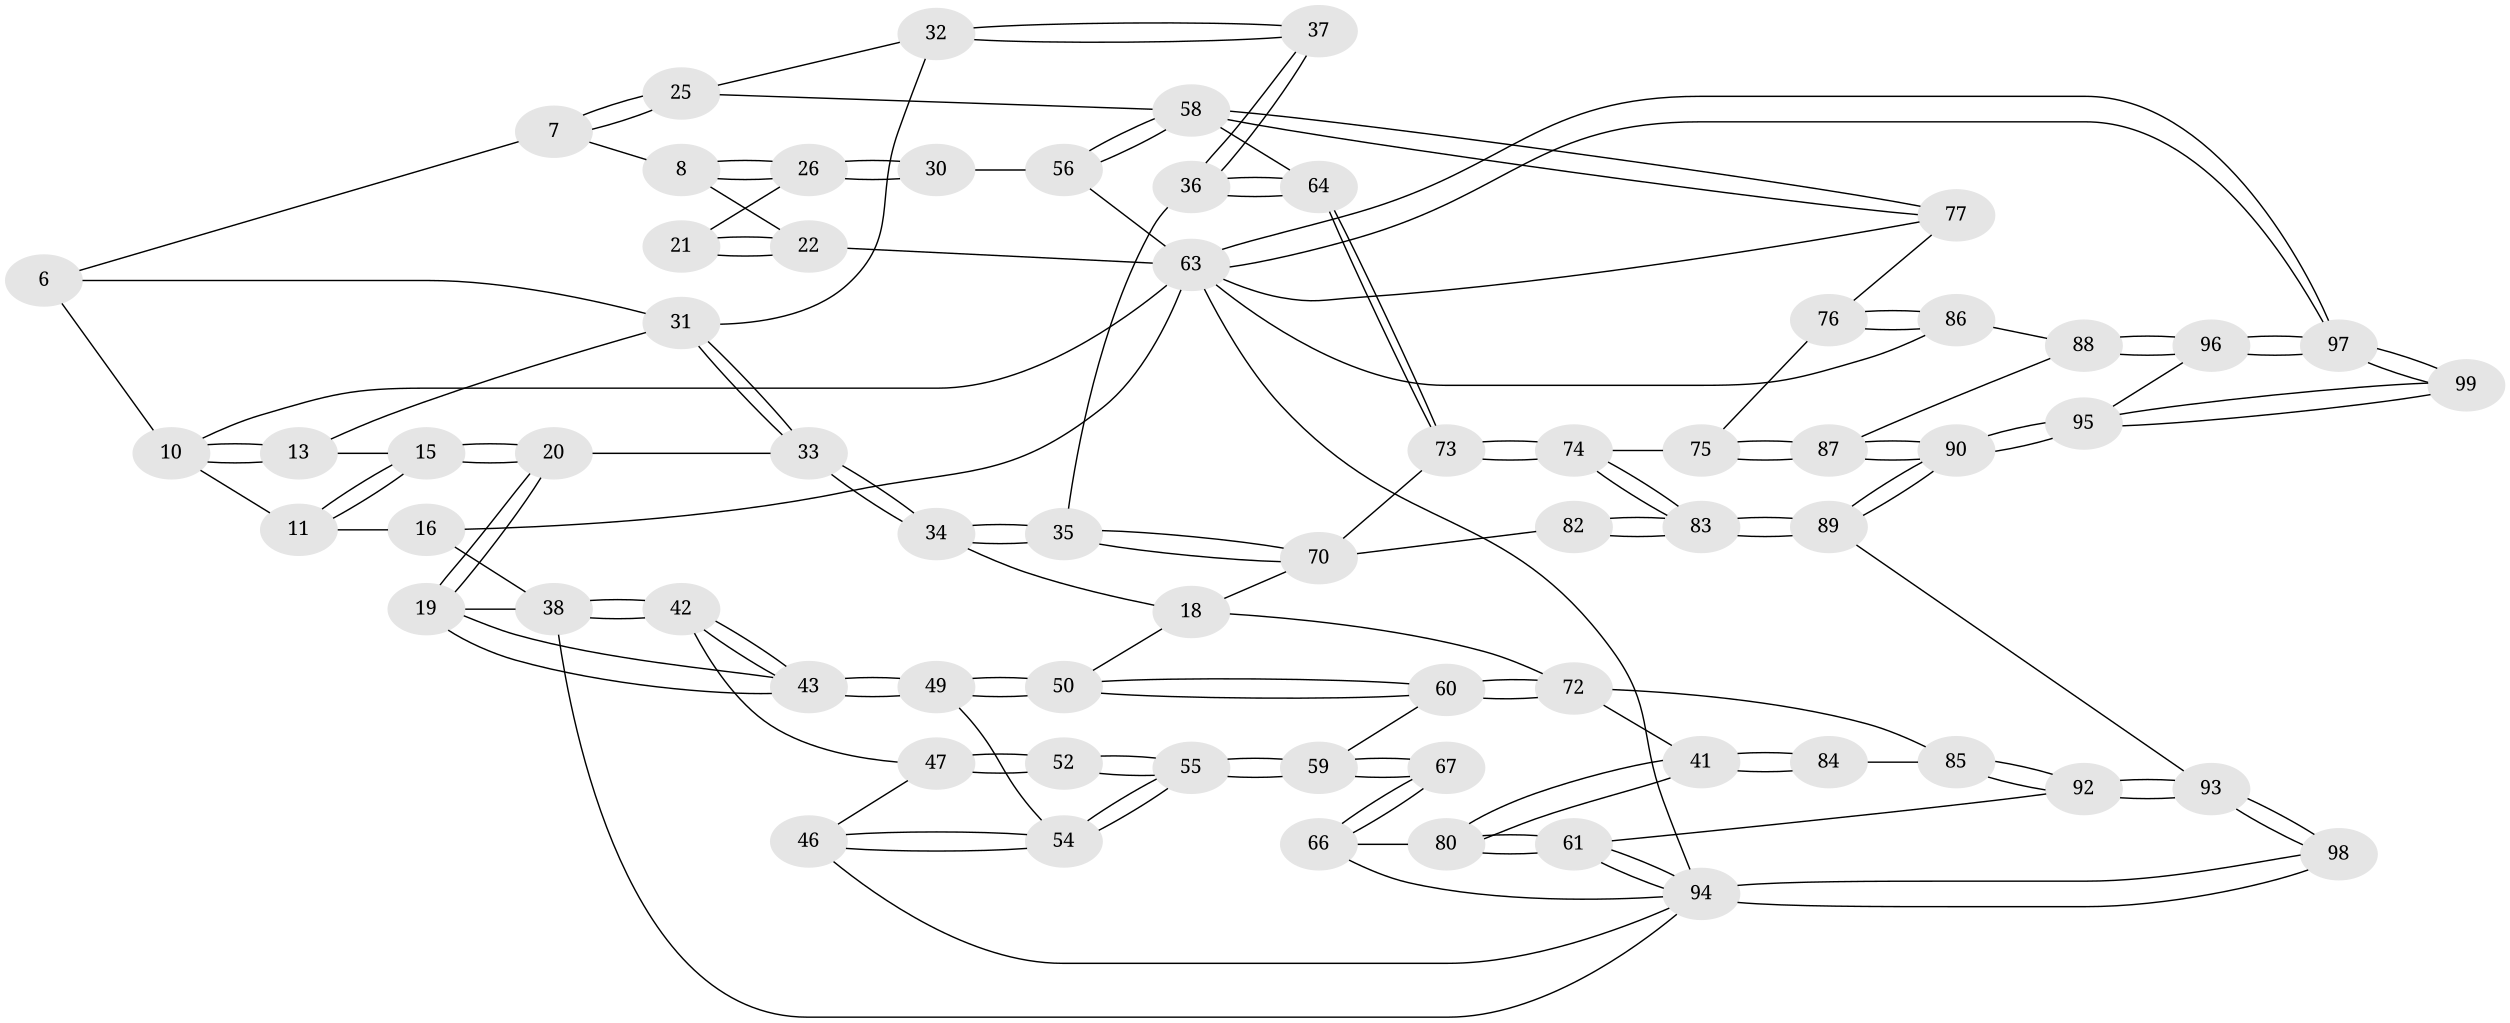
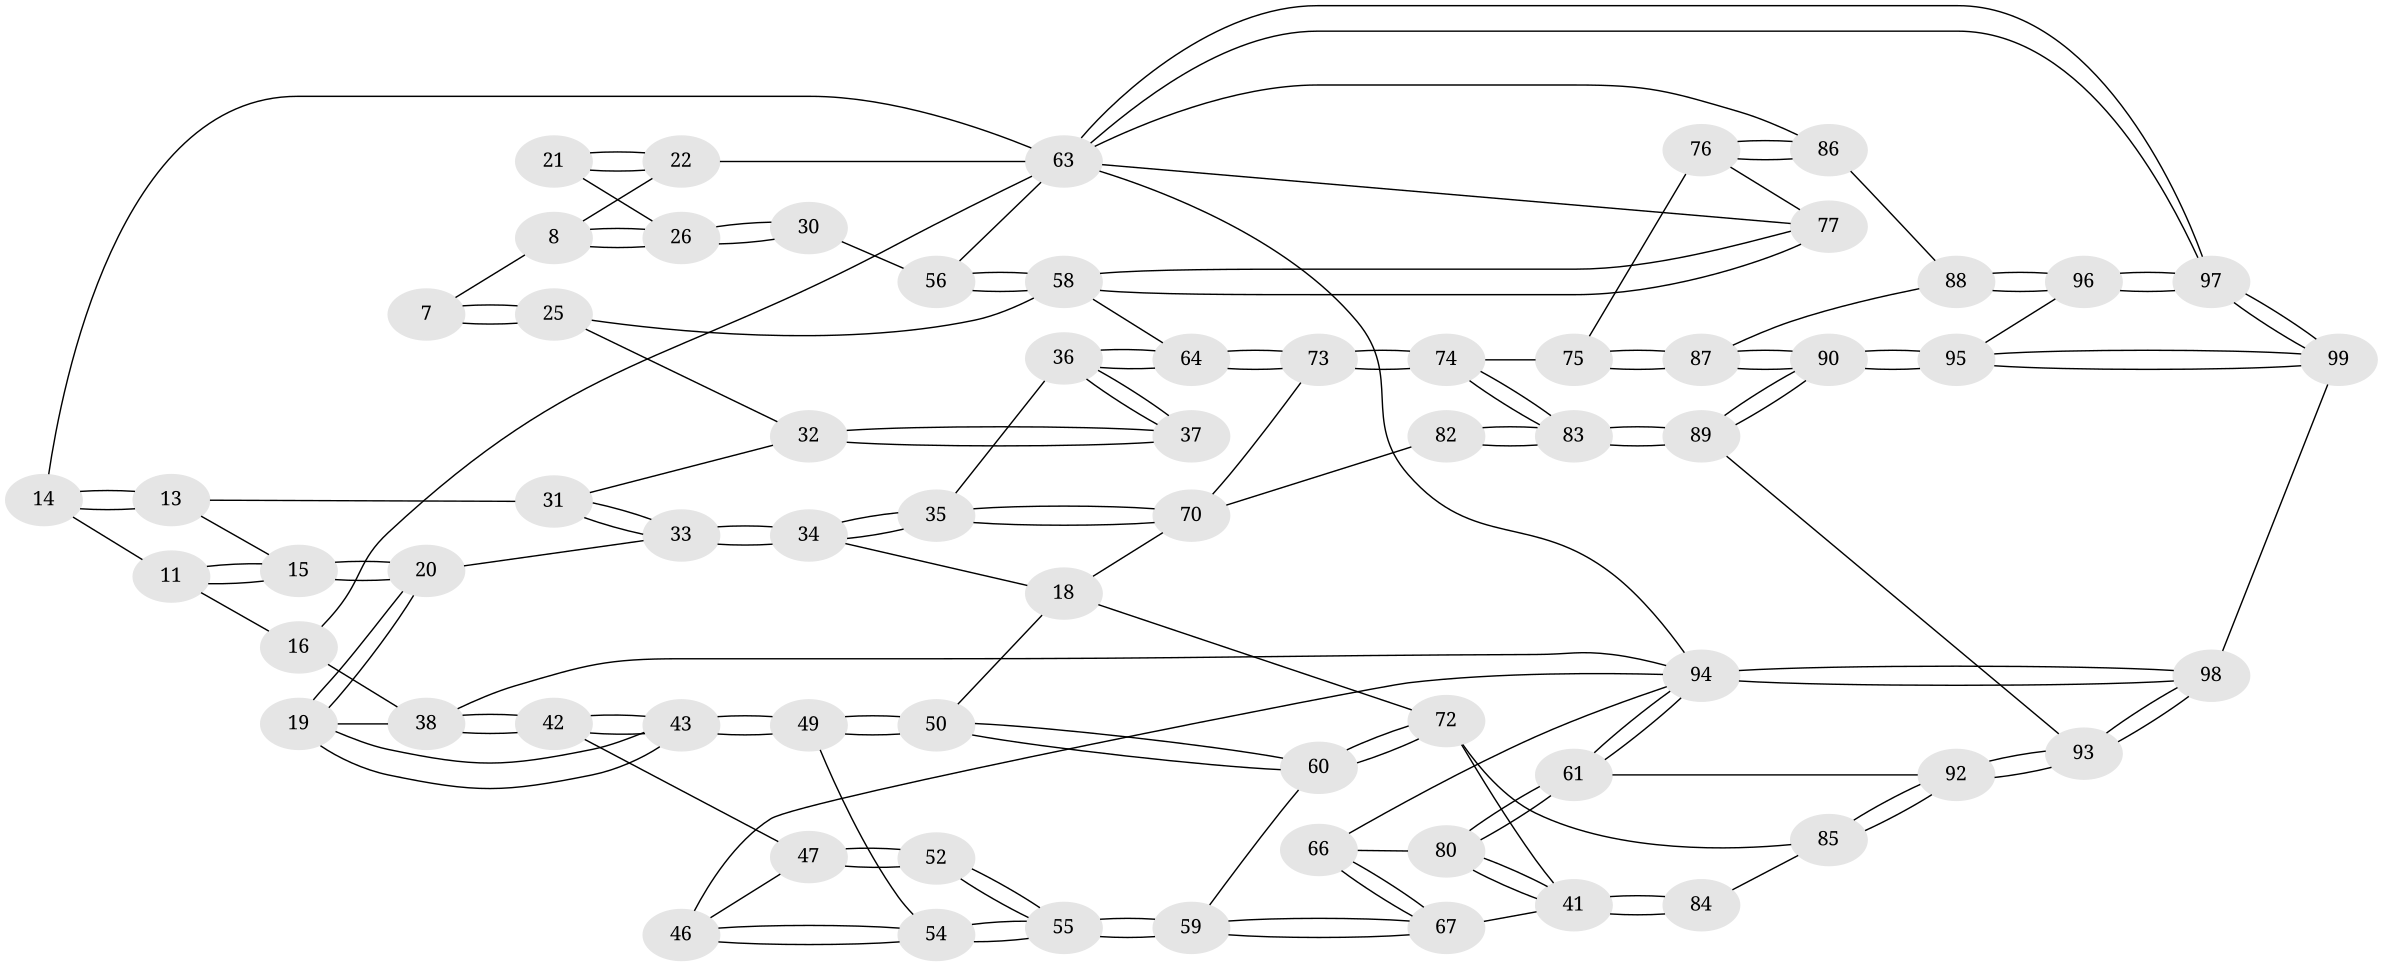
node "6": removed
node "10": label "10" -> "14"
edge "99" -- "98": added
edge "41" -- "67": added
